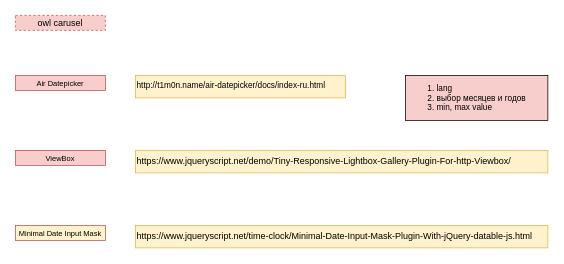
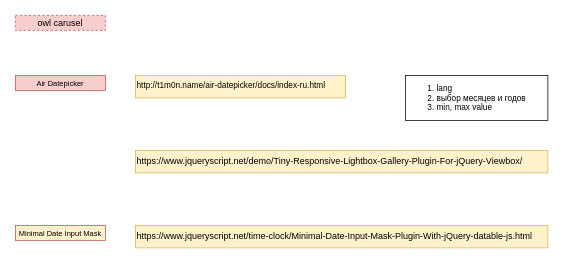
node "lang выбор месяцев и годов min, max value": fillcolor #f8cecc -> #ffffff
node "ViewBox": removed
node "https://www.jqueryscript.net/demo/Tiny-Responsive-Lightbox-Gallery-Plugin-For-http-Viewbox/": label "https://www.jqueryscript.net/demo/Tiny-Responsive-Lightbox-Gallery-Plugin-For-http-Viewbox/" -> "https://www.jqueryscript.net/demo/Tiny-Responsive-Lightbox-Gallery-Plugin-For-jQuery-Viewbox/"
